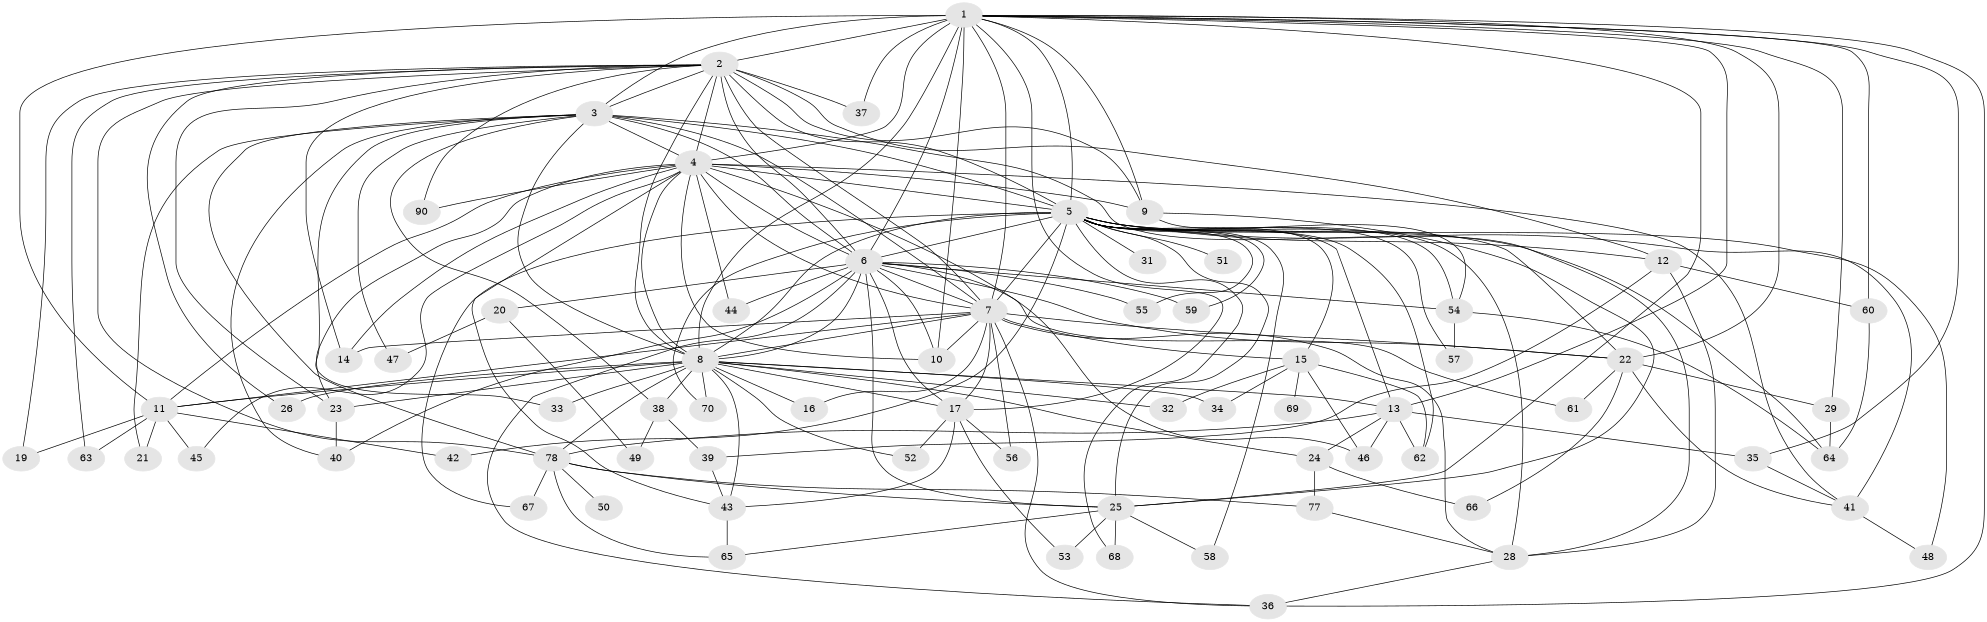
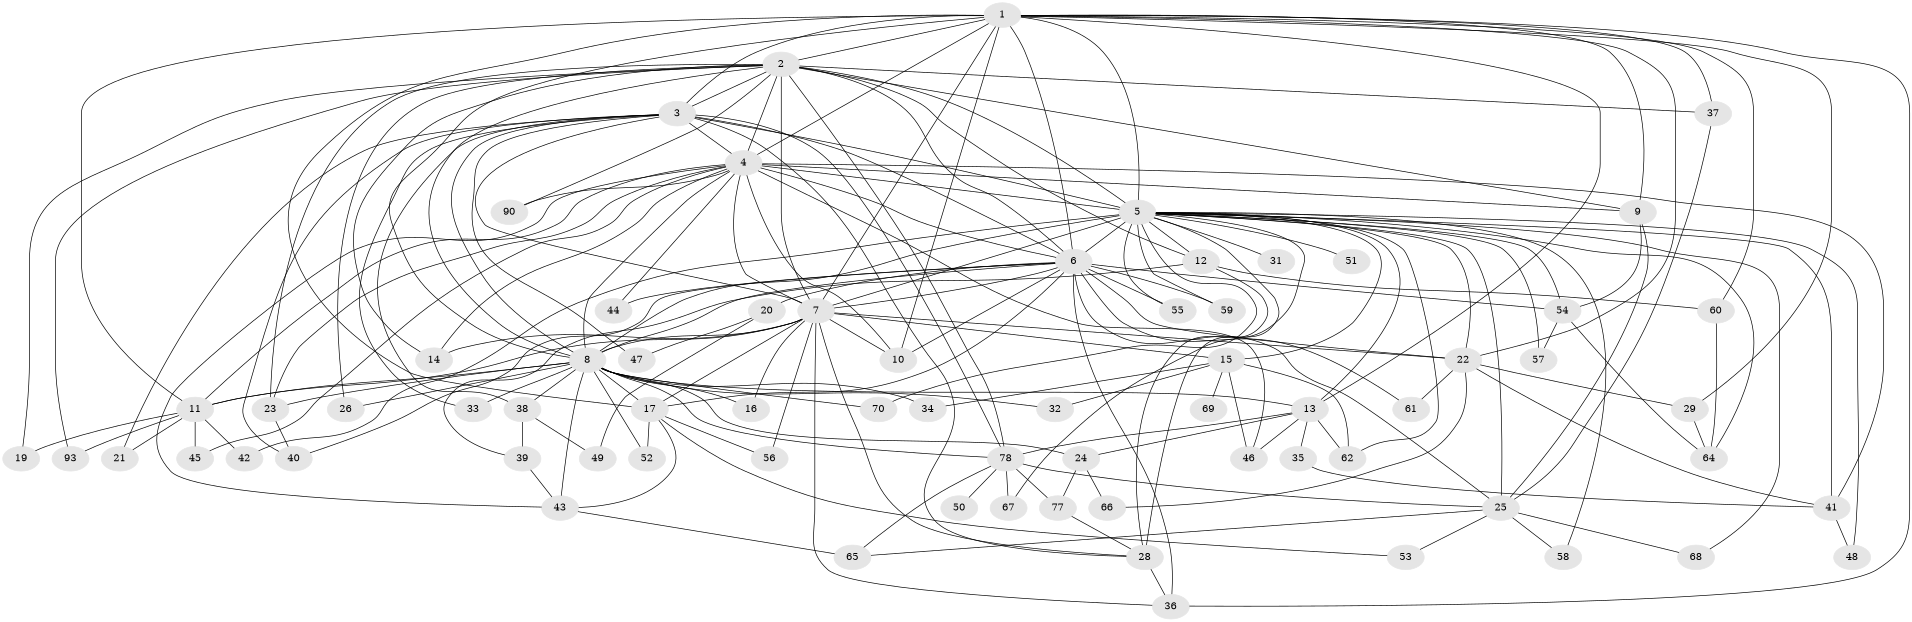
edge "1" -- "35": removed
edge "1" -- "25": now "37" -- "25"
node "63": label "63" -> "93"
